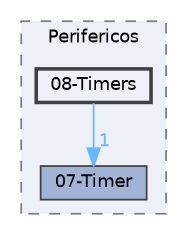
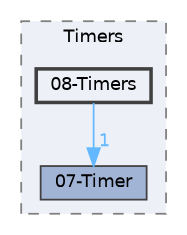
cluster "Perifericos": label "Perifericos" -> "Timers"
